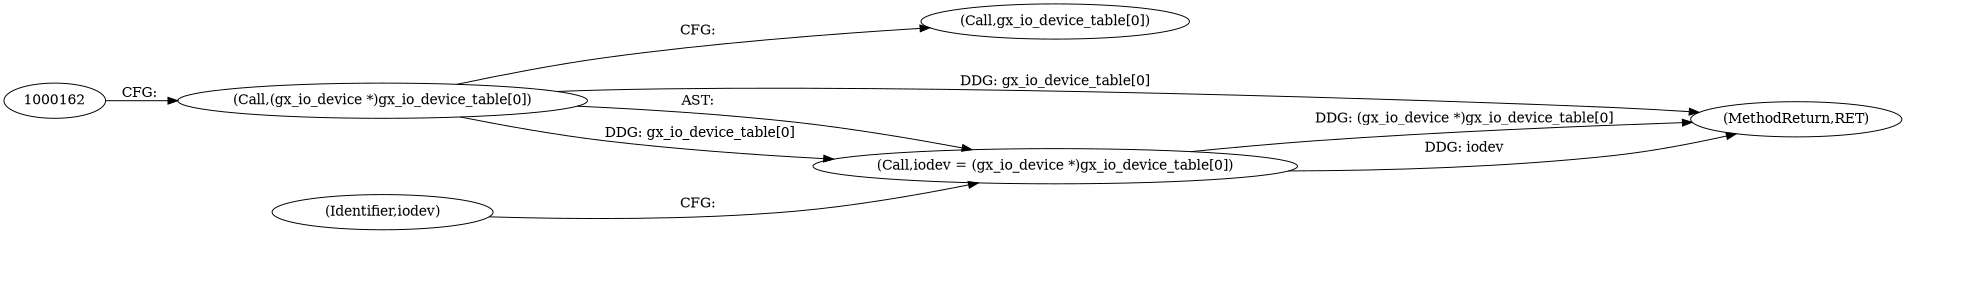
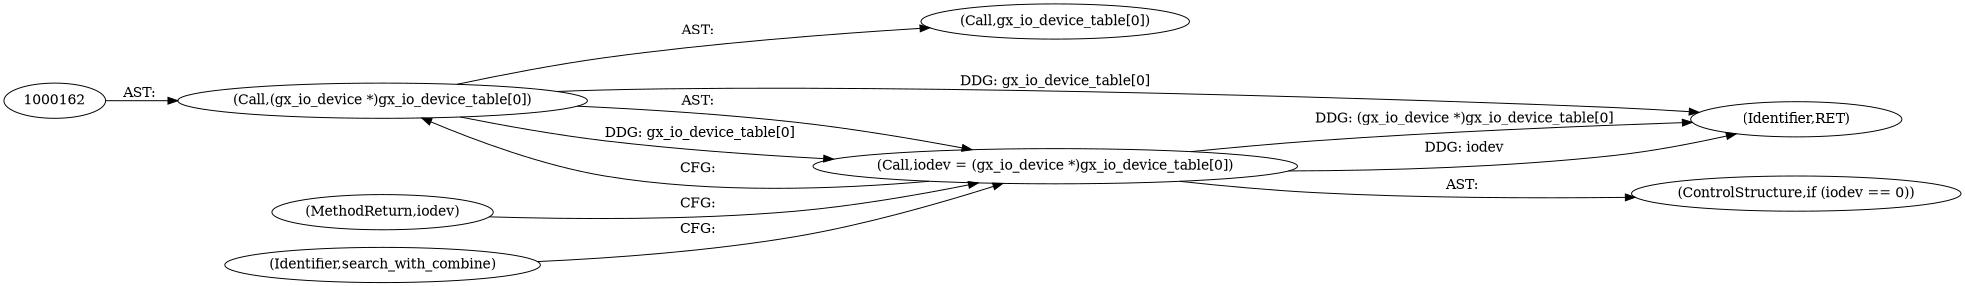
edge "(Call,(gx_io_device *)gx_io_device_table[0])" -> "(Call,gx_io_device_table[0])": label "CFG: " -> "AST: "
edge "1000162" -> "(Call,(gx_io_device *)gx_io_device_table[0])": label "CFG: " -> "AST: "
node "(MethodReturn,RET)": label "(MethodReturn,RET)" -> "(Identifier,RET)"
edge "(Call,iodev = (gx_io_device *)gx_io_device_table[0])" -> "(Call,(gx_io_device *)gx_io_device_table[0])": added, label "CFG:"
node "(ControlStructure,if (iodev == 0))": added
node "(Identifier,iodev)": label "(Identifier,iodev)" -> "(MethodReturn,iodev)"
node "(Identifier,search_with_combine)": added
